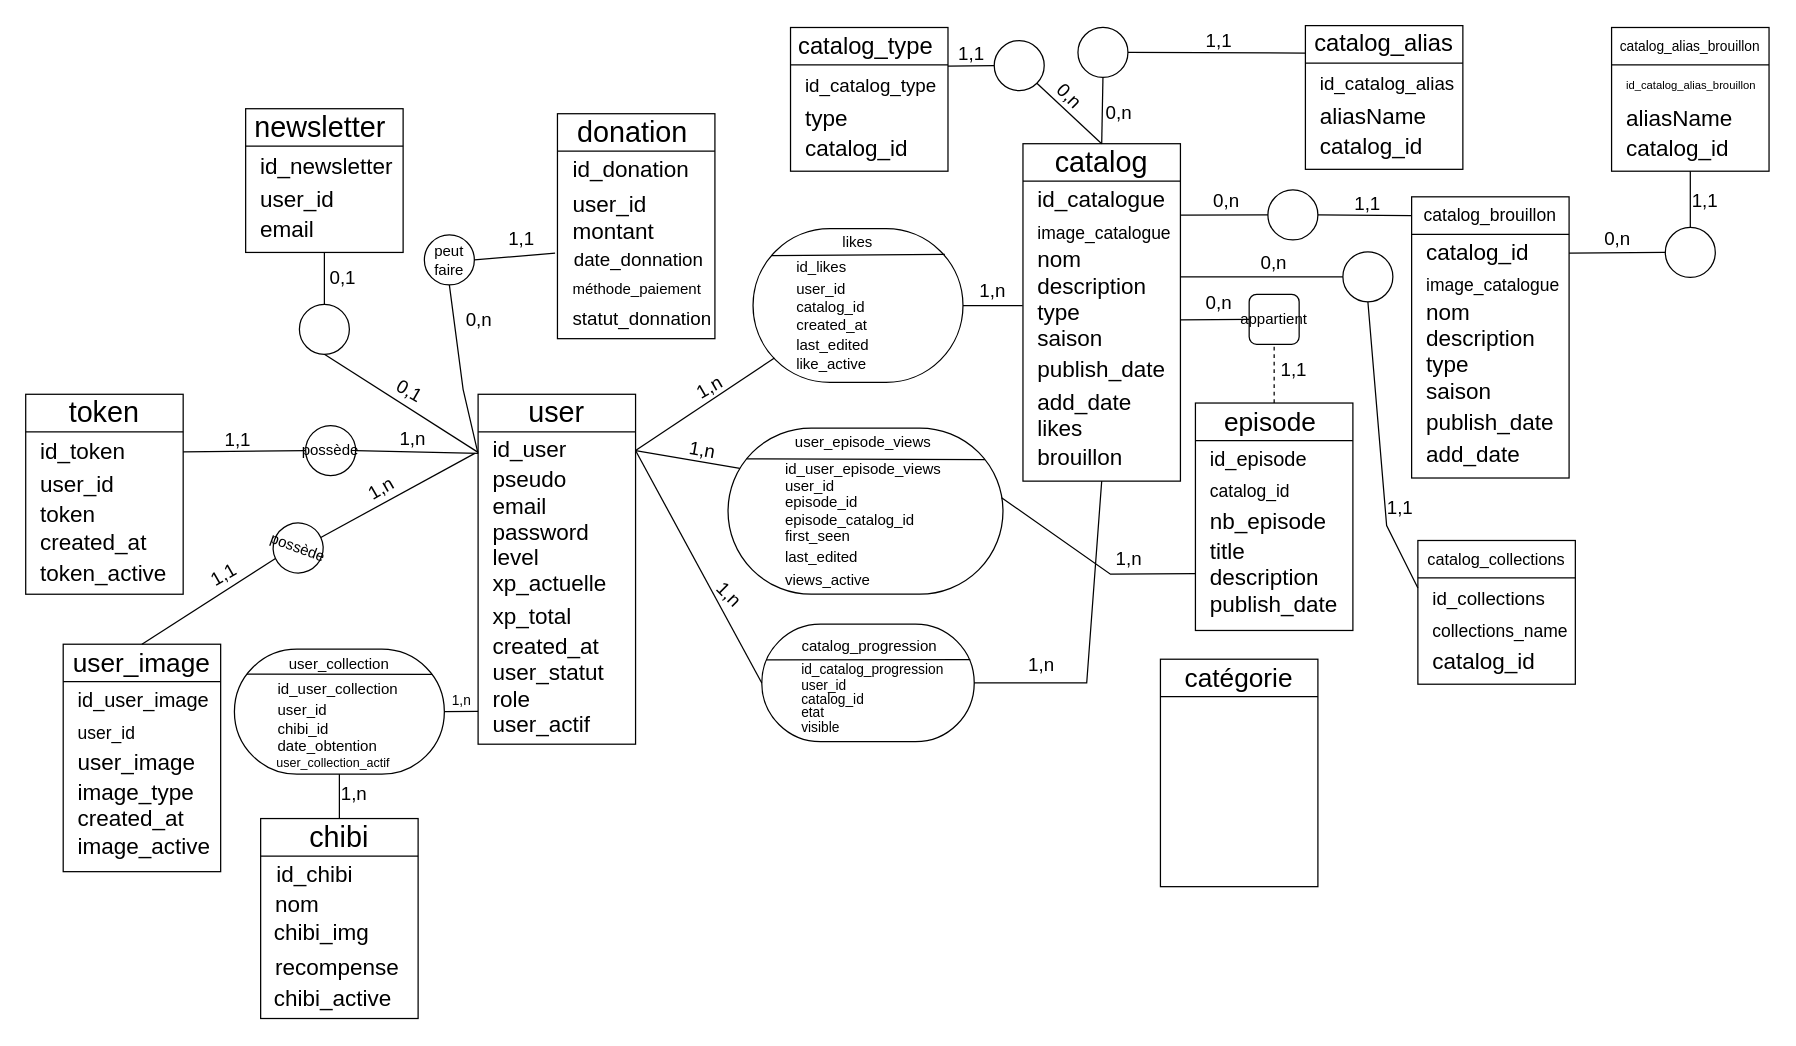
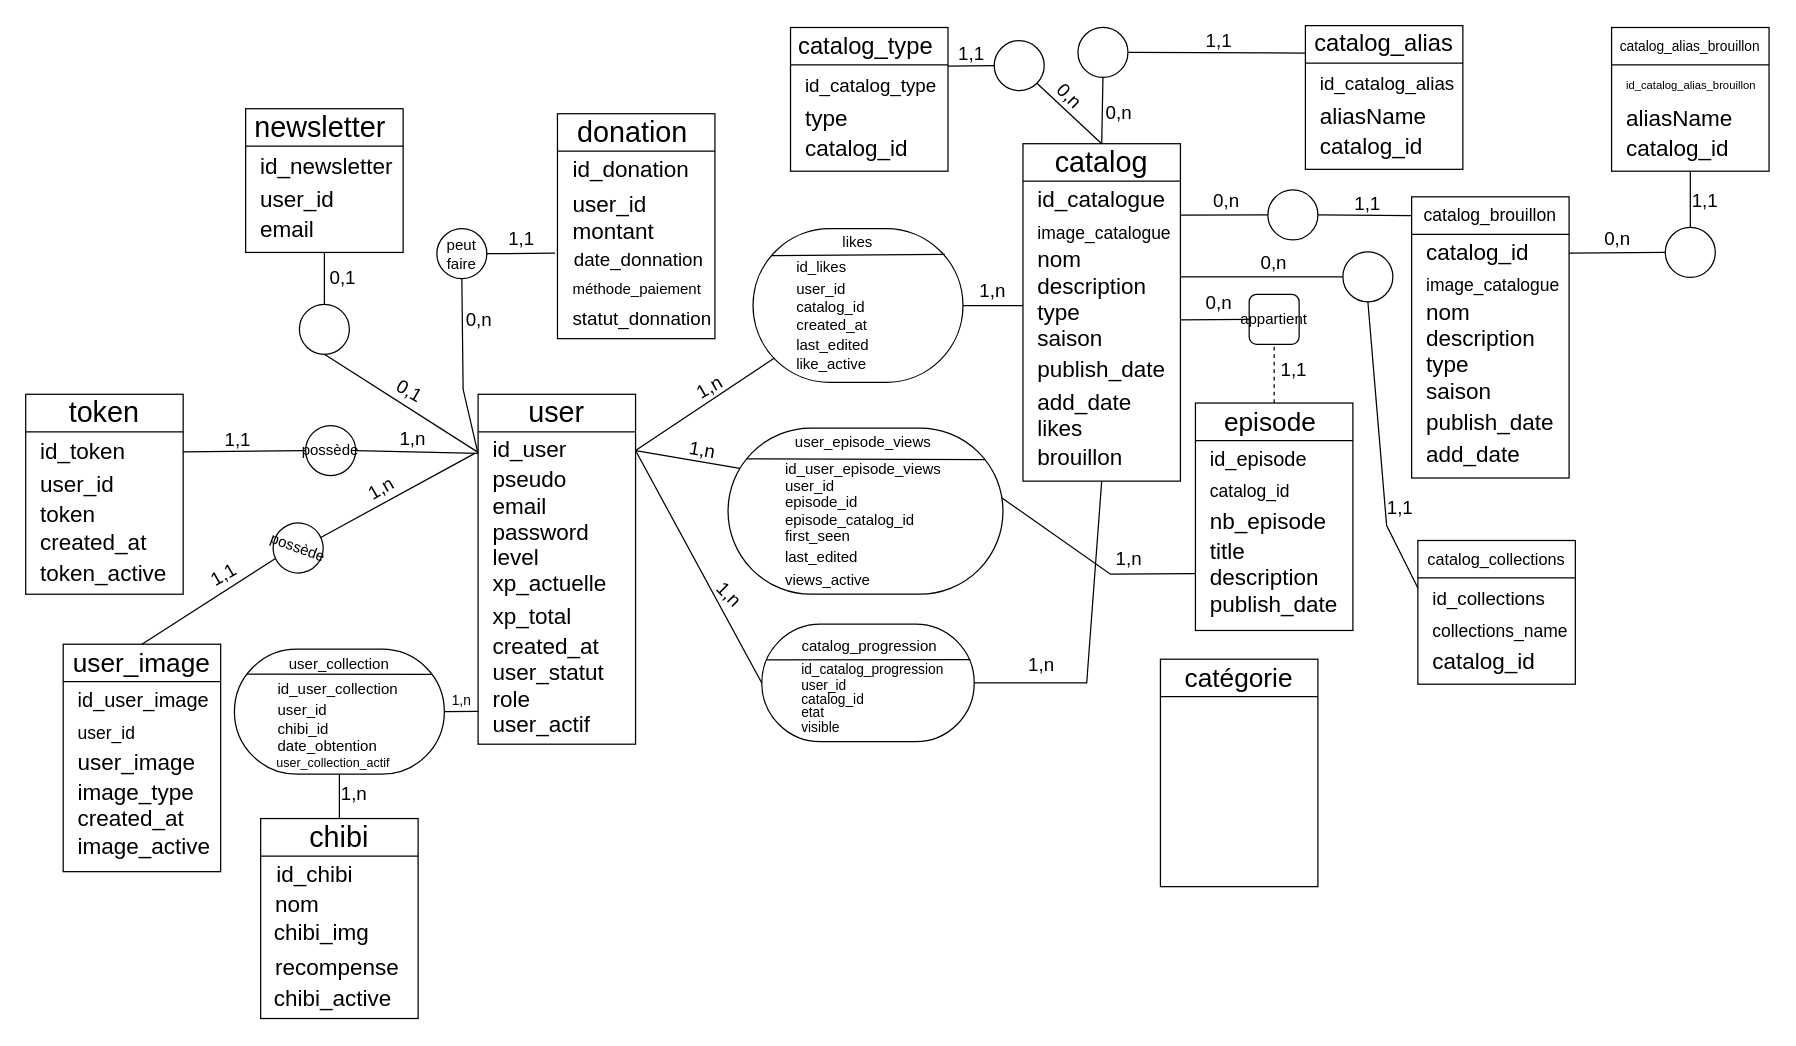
node "peut faire": moved (449, 260) -> (462, 254)
